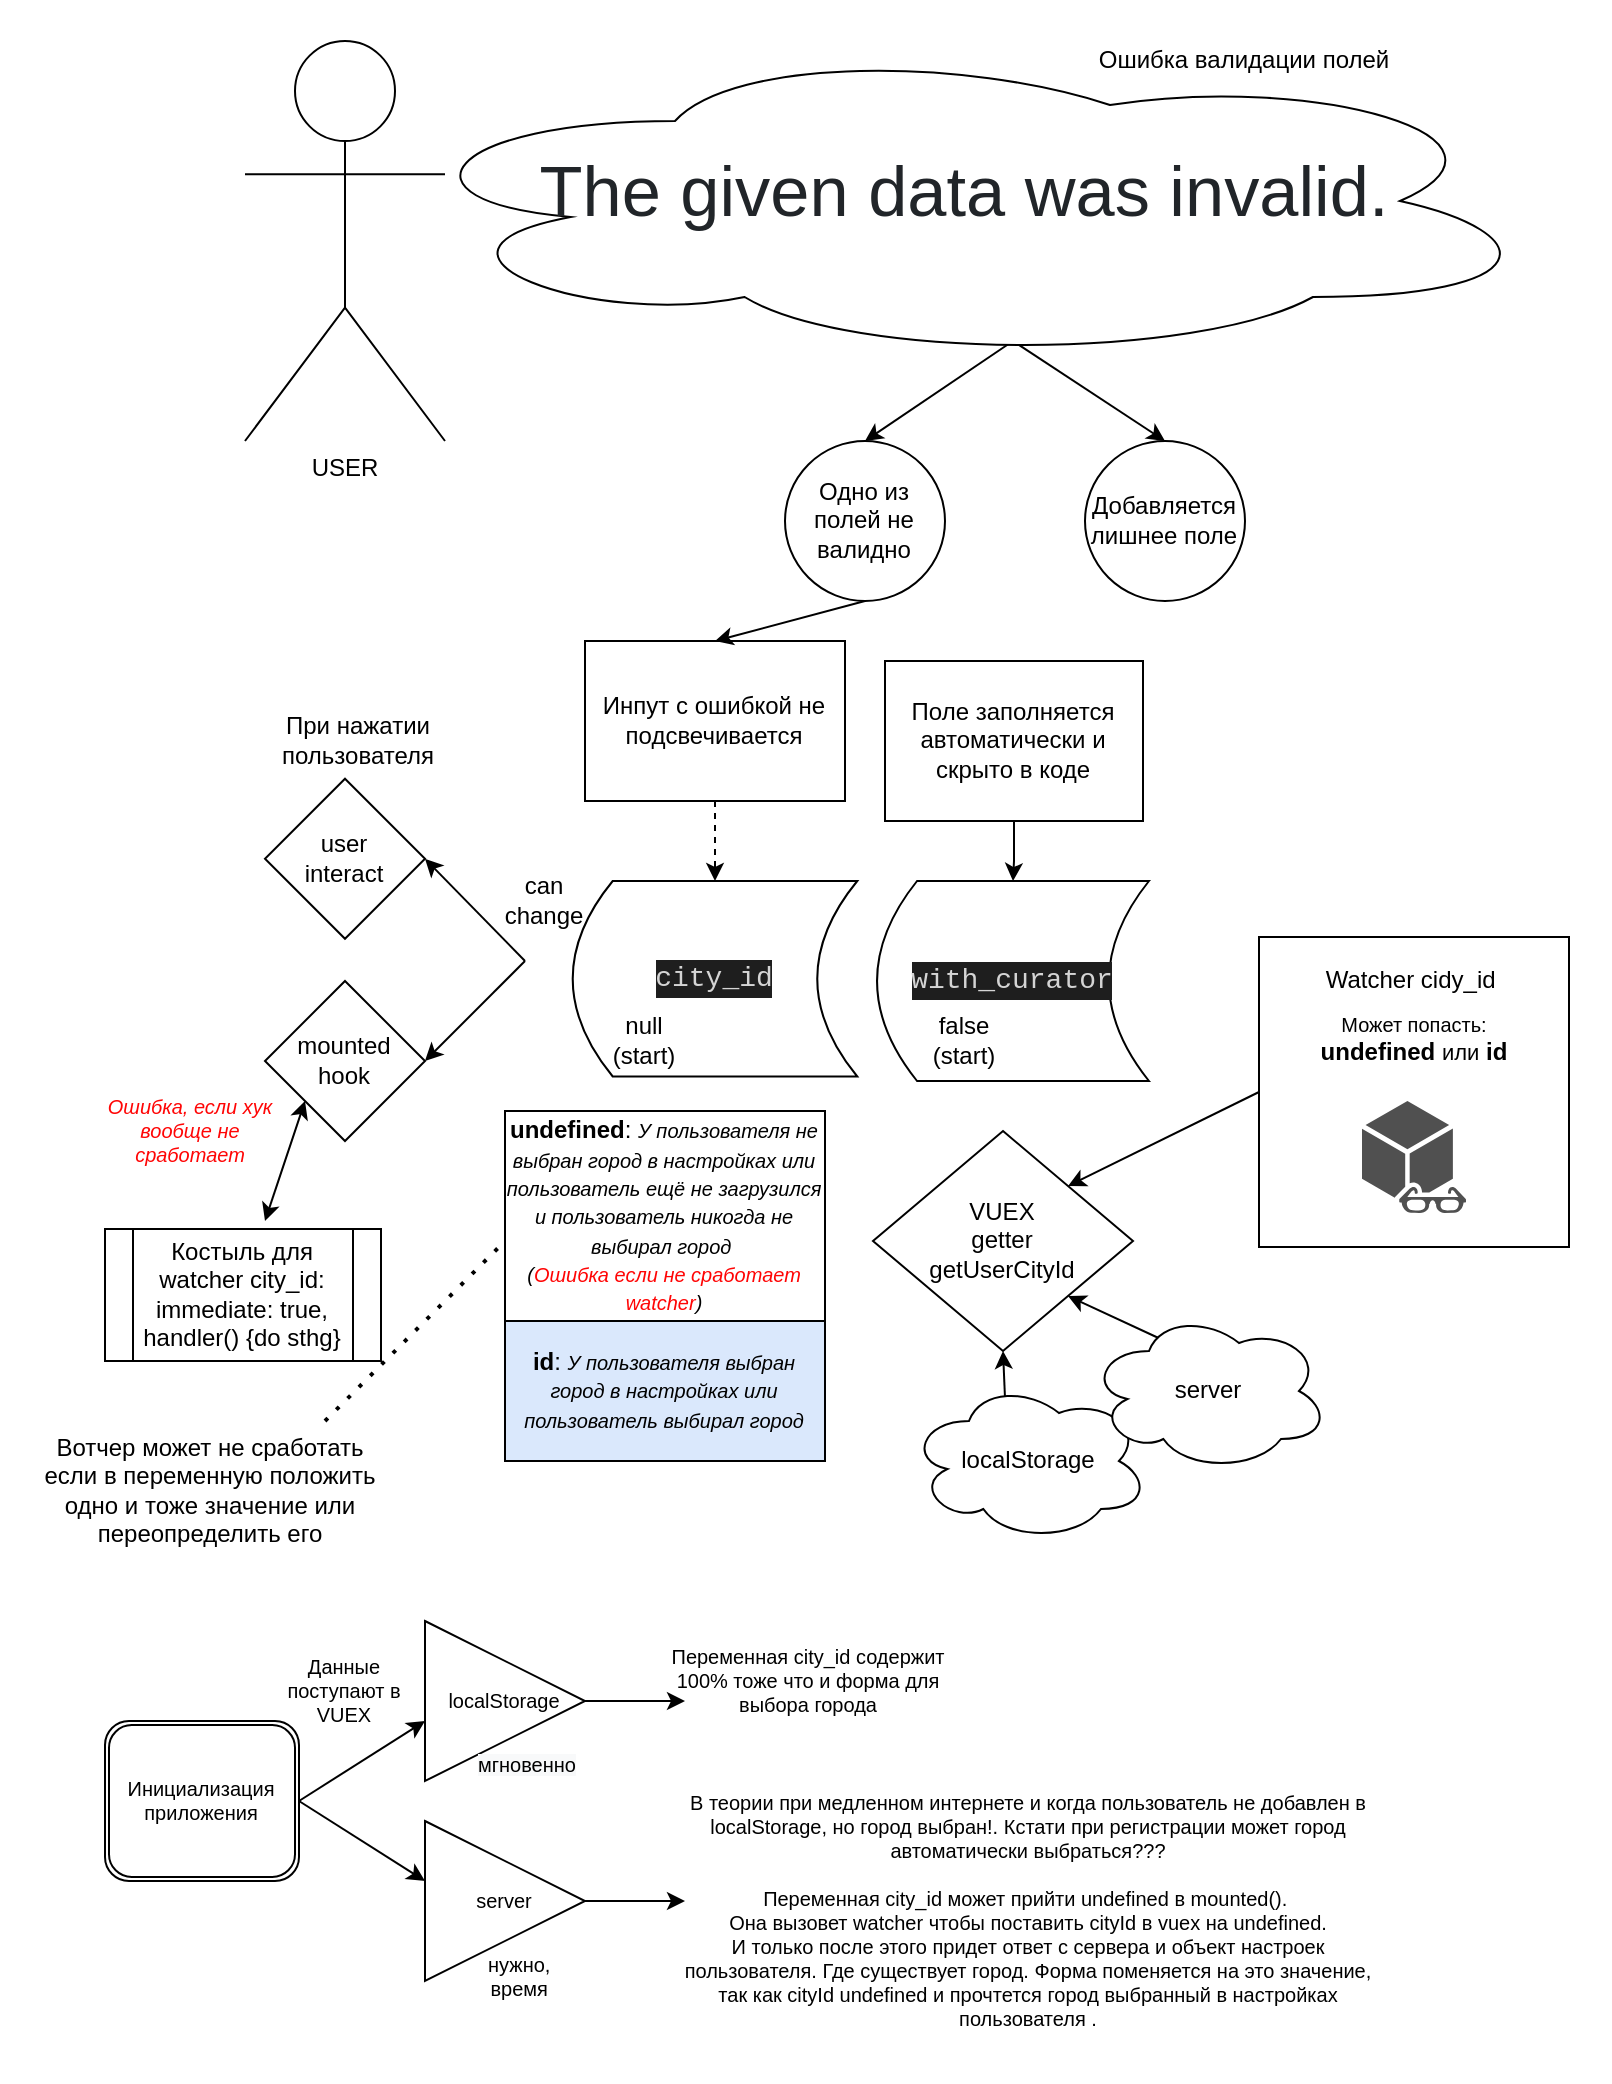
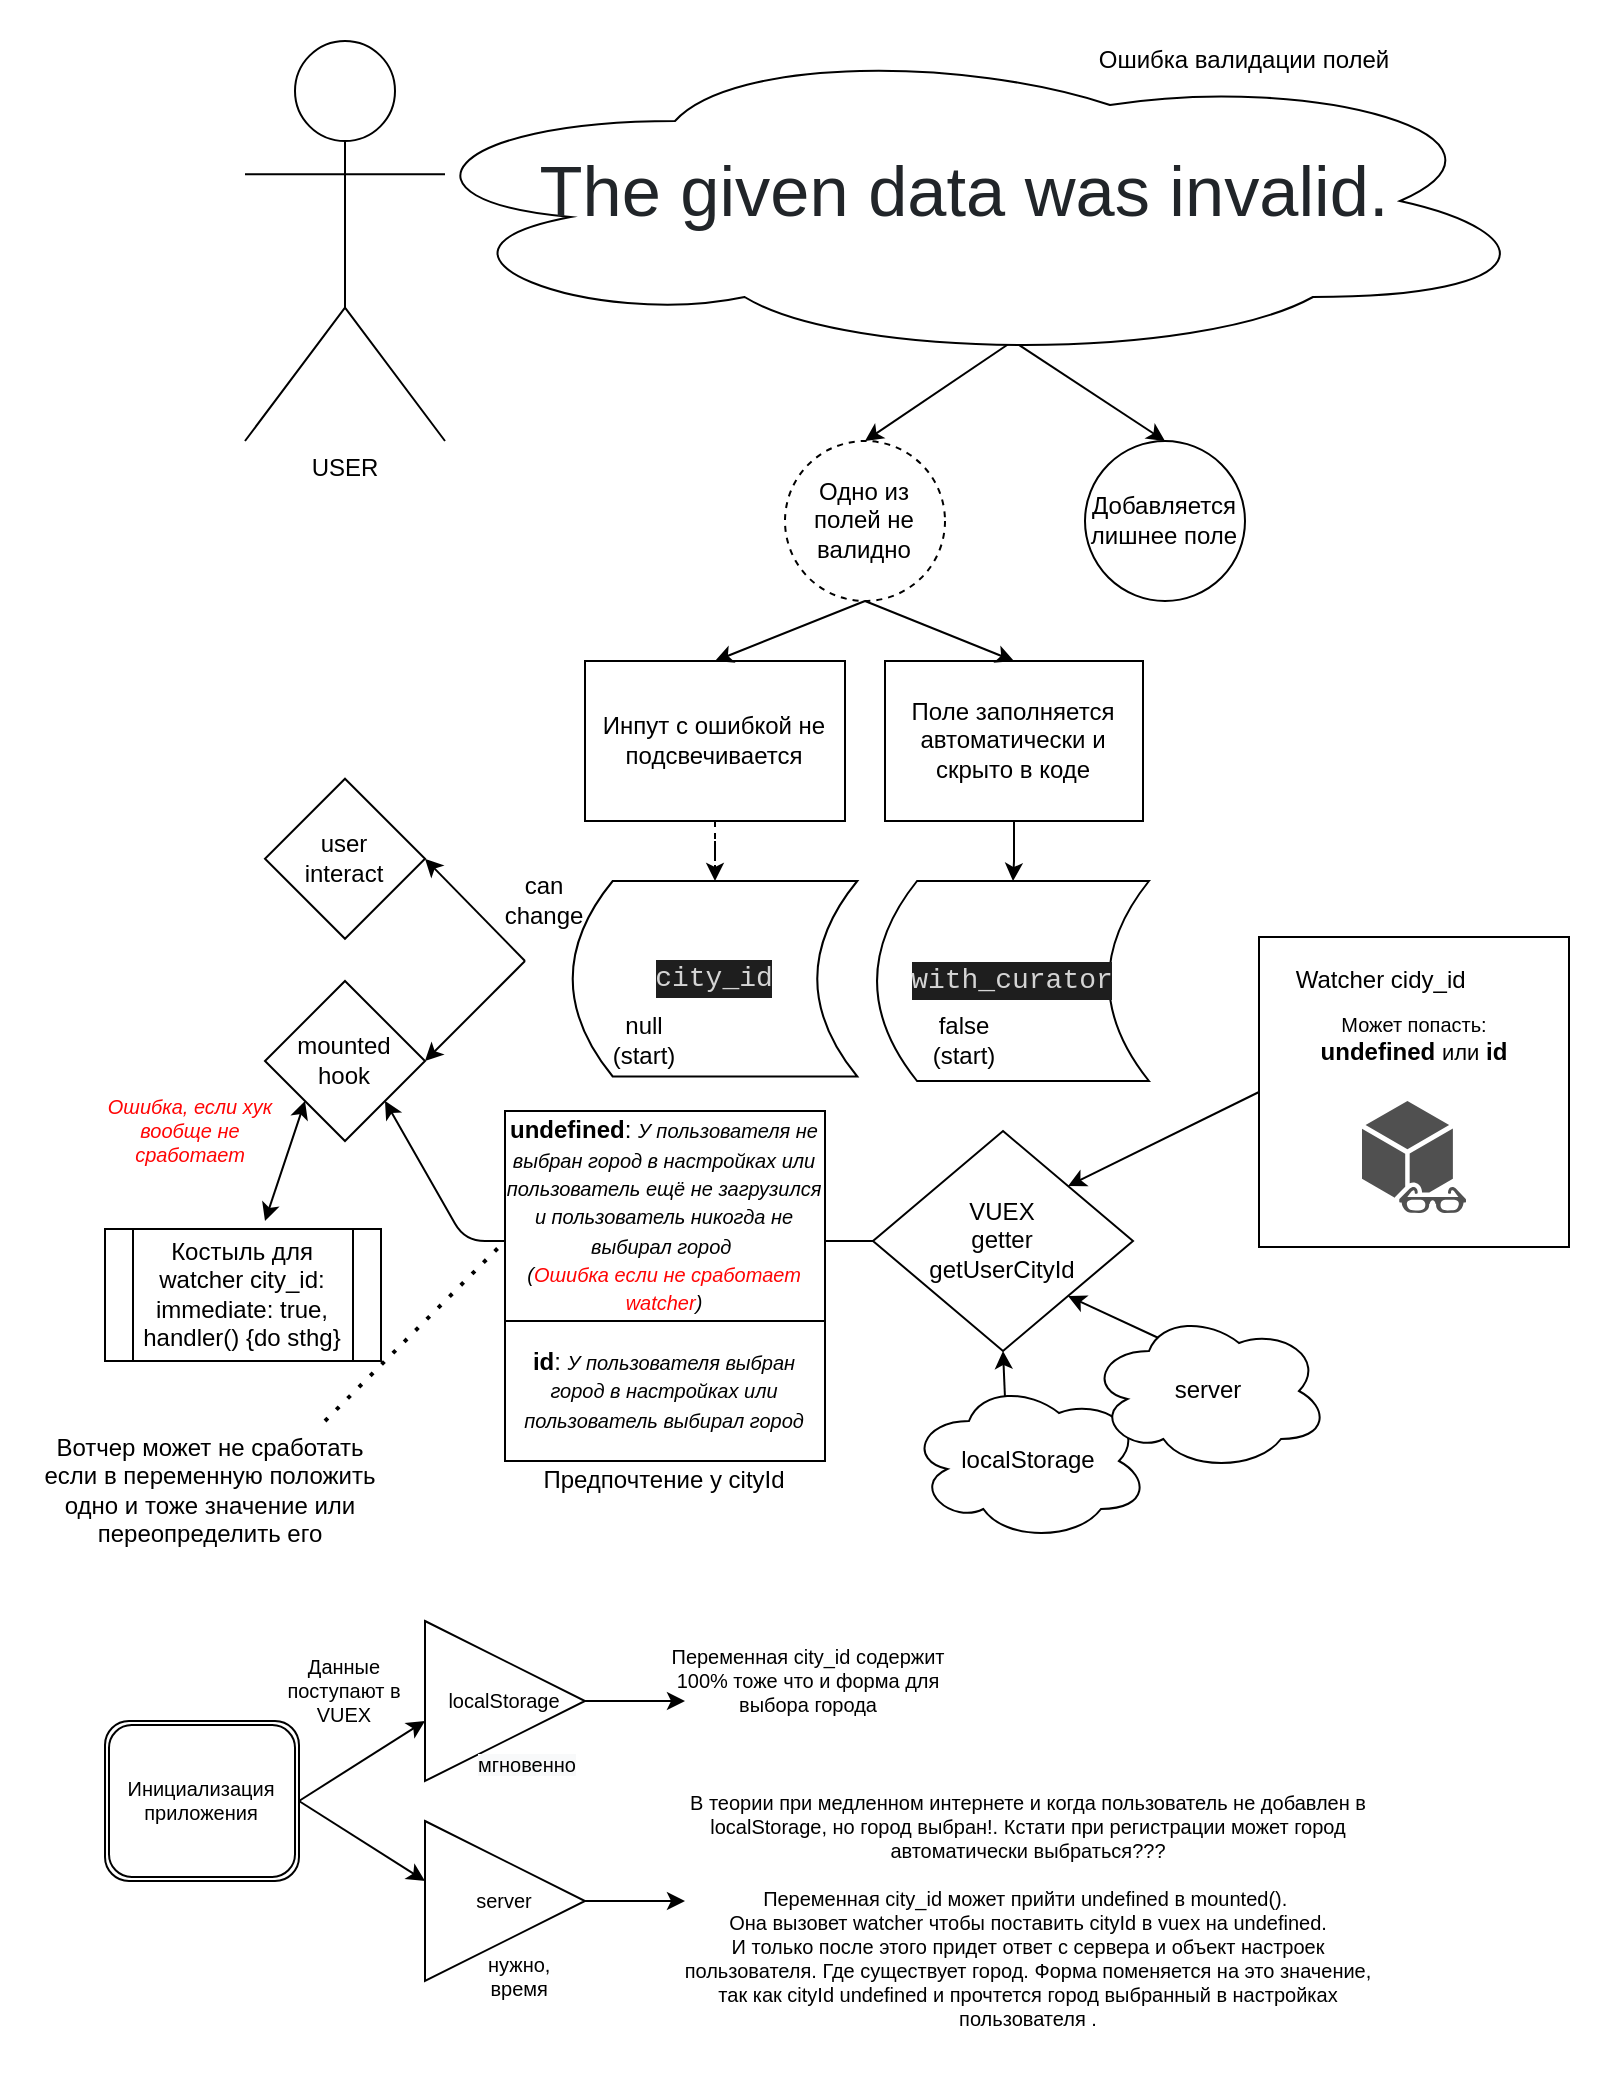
node "Одно из полей не валидно": style solid -> dashed
edge "Одно из полей не валидно" -> "Поле заполняется автоматически и скрыто в коде": added
node "Инпут с ошибкой не подсвечивается": moved (715, 721) -> (715, 741)
node "При нажатии пользователя": removed
node "Watcher cidy_id": moved (1414, 981) -> (1384, 981)
edge "VUEX getter getUserCityId" -> "mounted hook": added
node "id: У пользователя выбран город в настройках или пользователь выбирал город": fillcolor #dae8fc -> #ffffff
node "Предпочтение у cityId": added
